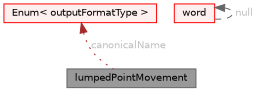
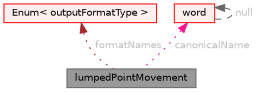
edge "lumpedPointMovement" -> "Enum< outputFormatType >": label " canonicalName" -> " formatNames"
edge "lumpedPointMovement" -> "word": added, label "canonicalName"
